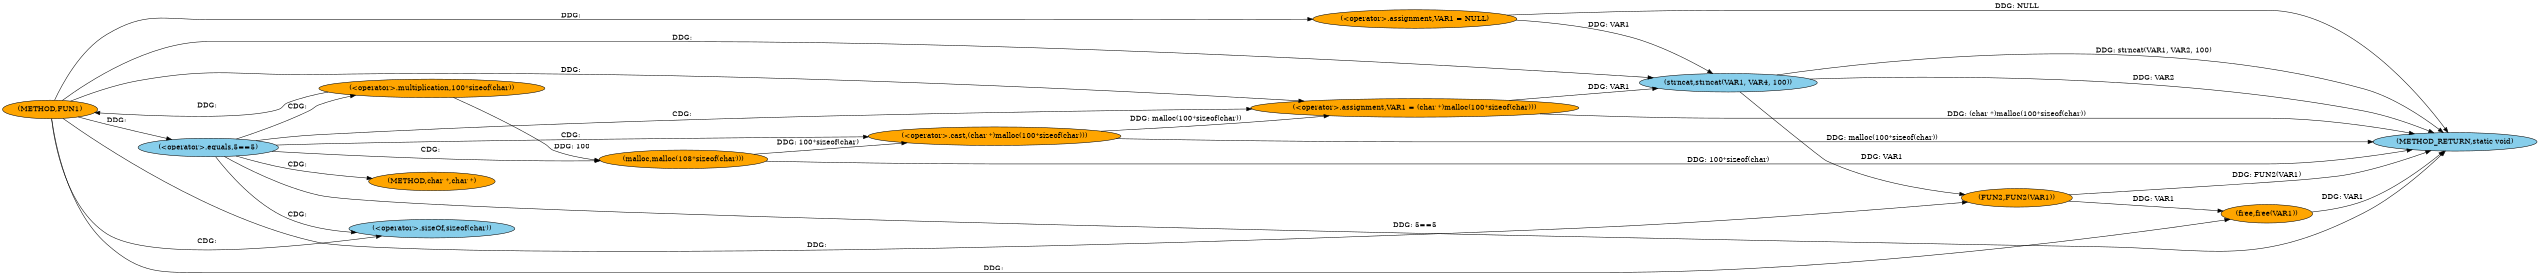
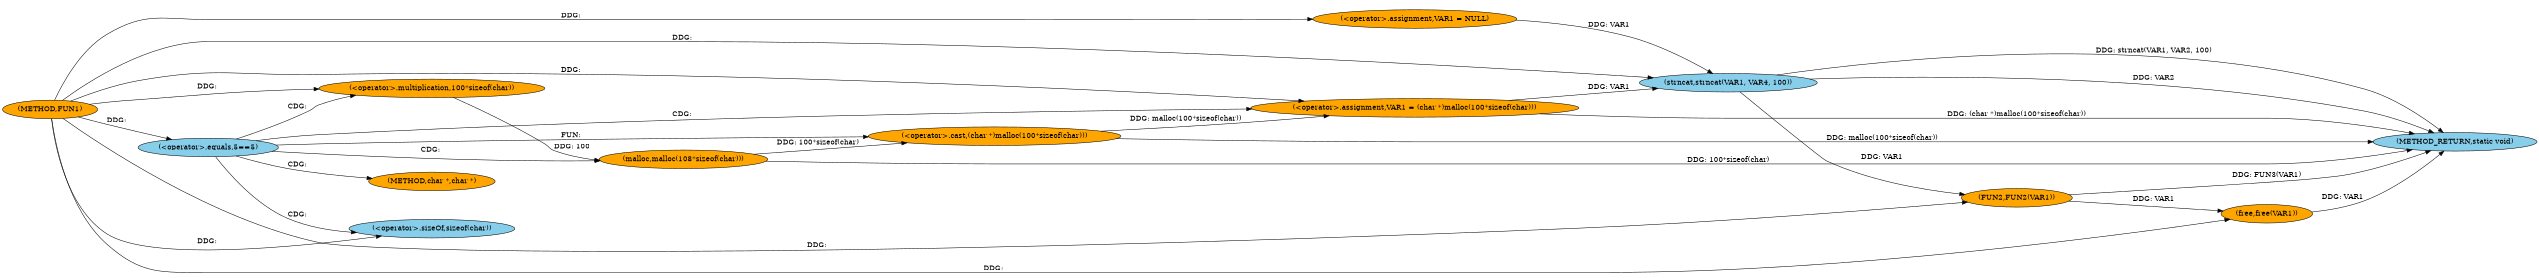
edge "(<operator>.assignment,VAR1 = NULL)" -> "(METHOD_RETURN,static void)": removed, label "DDG: NULL"
edge "(<operator>.multiplication,100*sizeof(char))" -> "(METHOD,FUN1)": reversed
edge "(<operator>.equals,5==5)" -> "(<operator>.cast,(char *)malloc(100*sizeof(char)))": label "CDG: " -> "FUN: "
edge "(FUN2,FUN2(VAR1))" -> "(METHOD_RETURN,static void)": label "DDG: FUN2(VAR1)" -> "DDG: FUN3(VAR1)"
edge "(<operator>.equals,5==5)" -> "(METHOD_RETURN,static void)": removed, label "DDG: 5==5"
edge "(METHOD,FUN1)" -> "(<operator>.sizeOf,sizeof(char))": label "CDG: " -> "DDG: "
